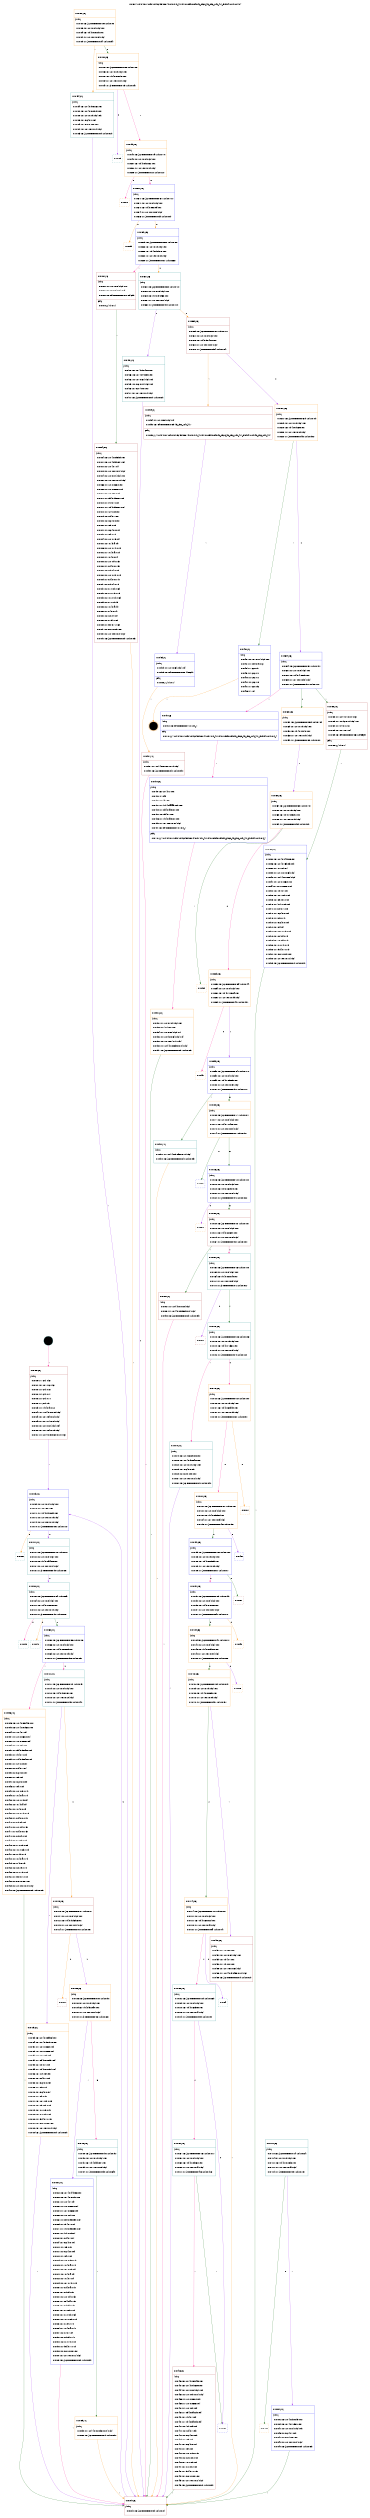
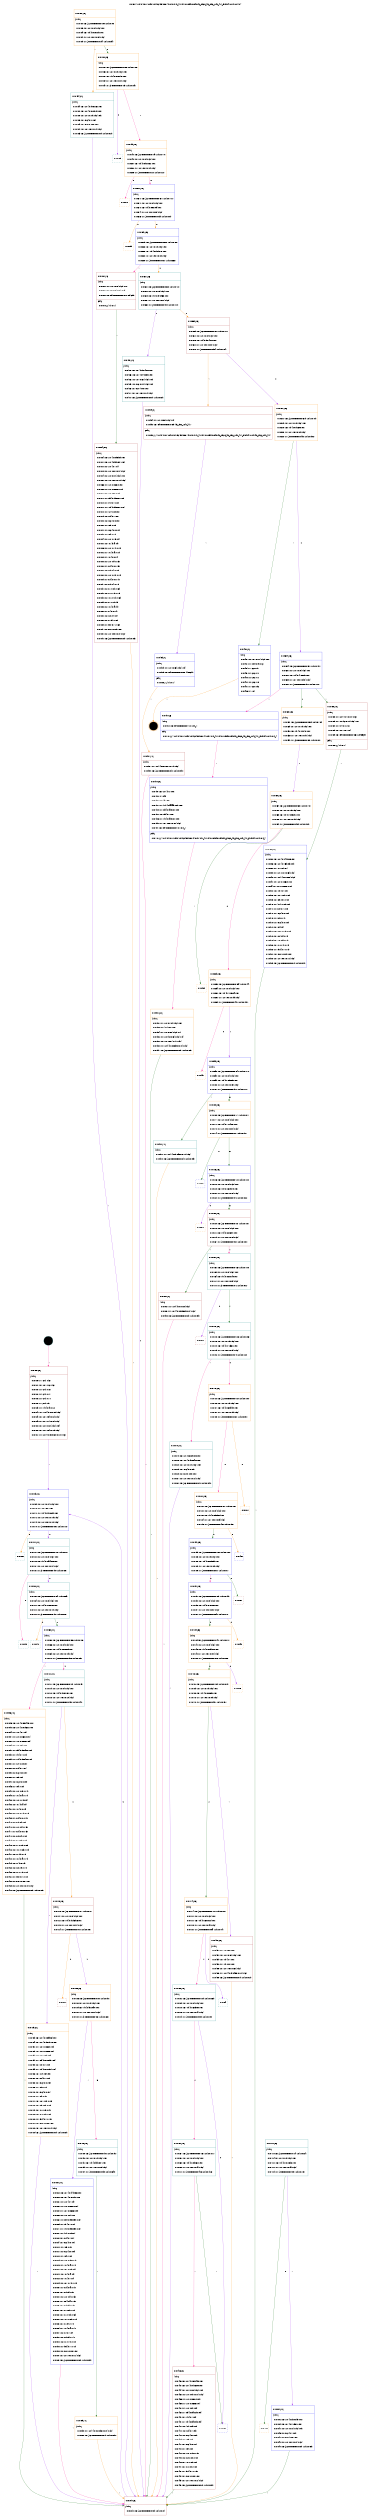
edge "0x4016a2 [25]" -> "0x401fce": color purple -> darkorange
edge "0x40143a [22]" -> "0x401d6c": now "0x401424 [22]" -> "0x401d6c"
